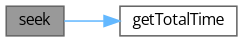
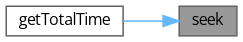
edge "seek" -> "getTotalTime": reversed
